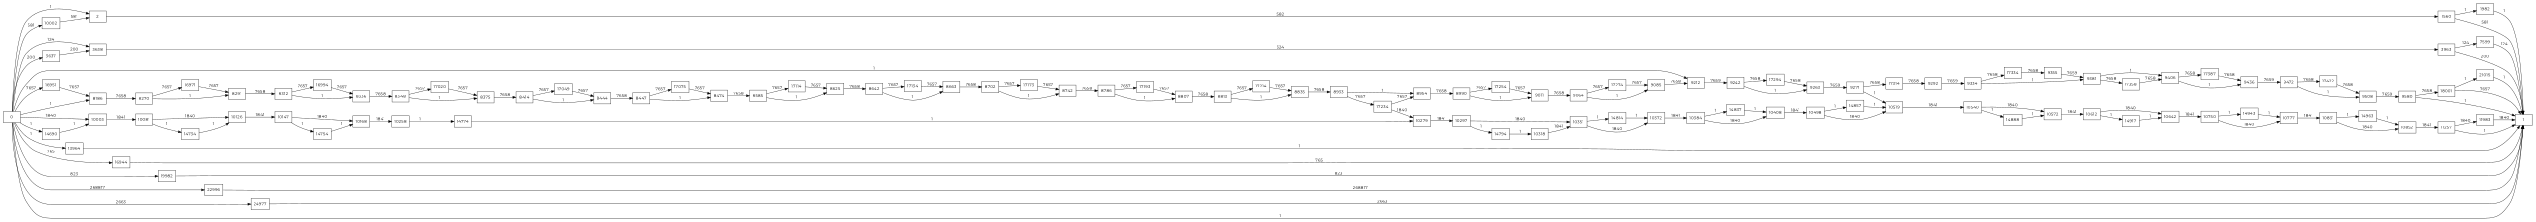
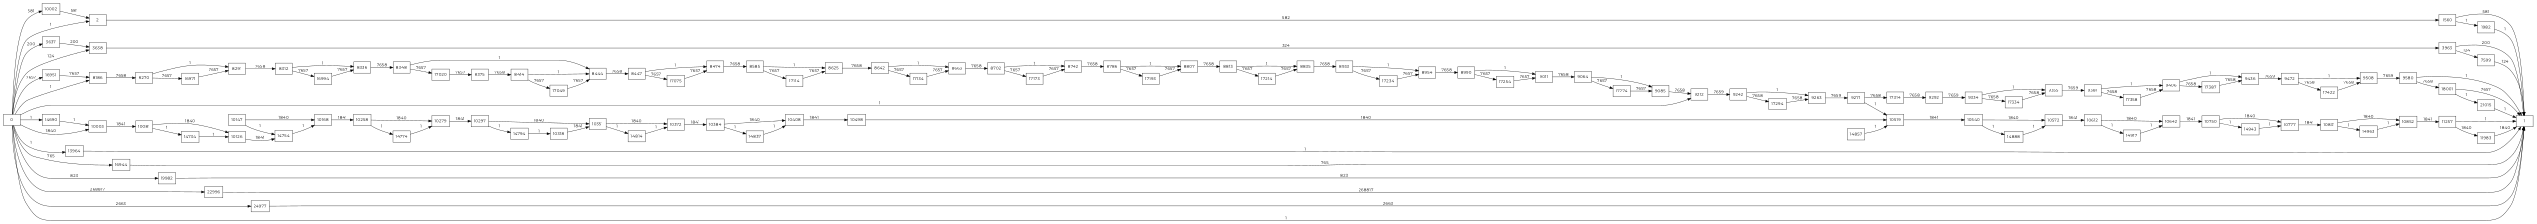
edge "9334" -> "9381": now "9334" -> "9355"
edge "8348" -> "8375": now "8348" -> "8444"
edge "10498" -> "14857": removed, label "1"
edge "17234" -> "10279": now "10258" -> "10279"
edge "10126" -> "10147": now "10126" -> "14754"
